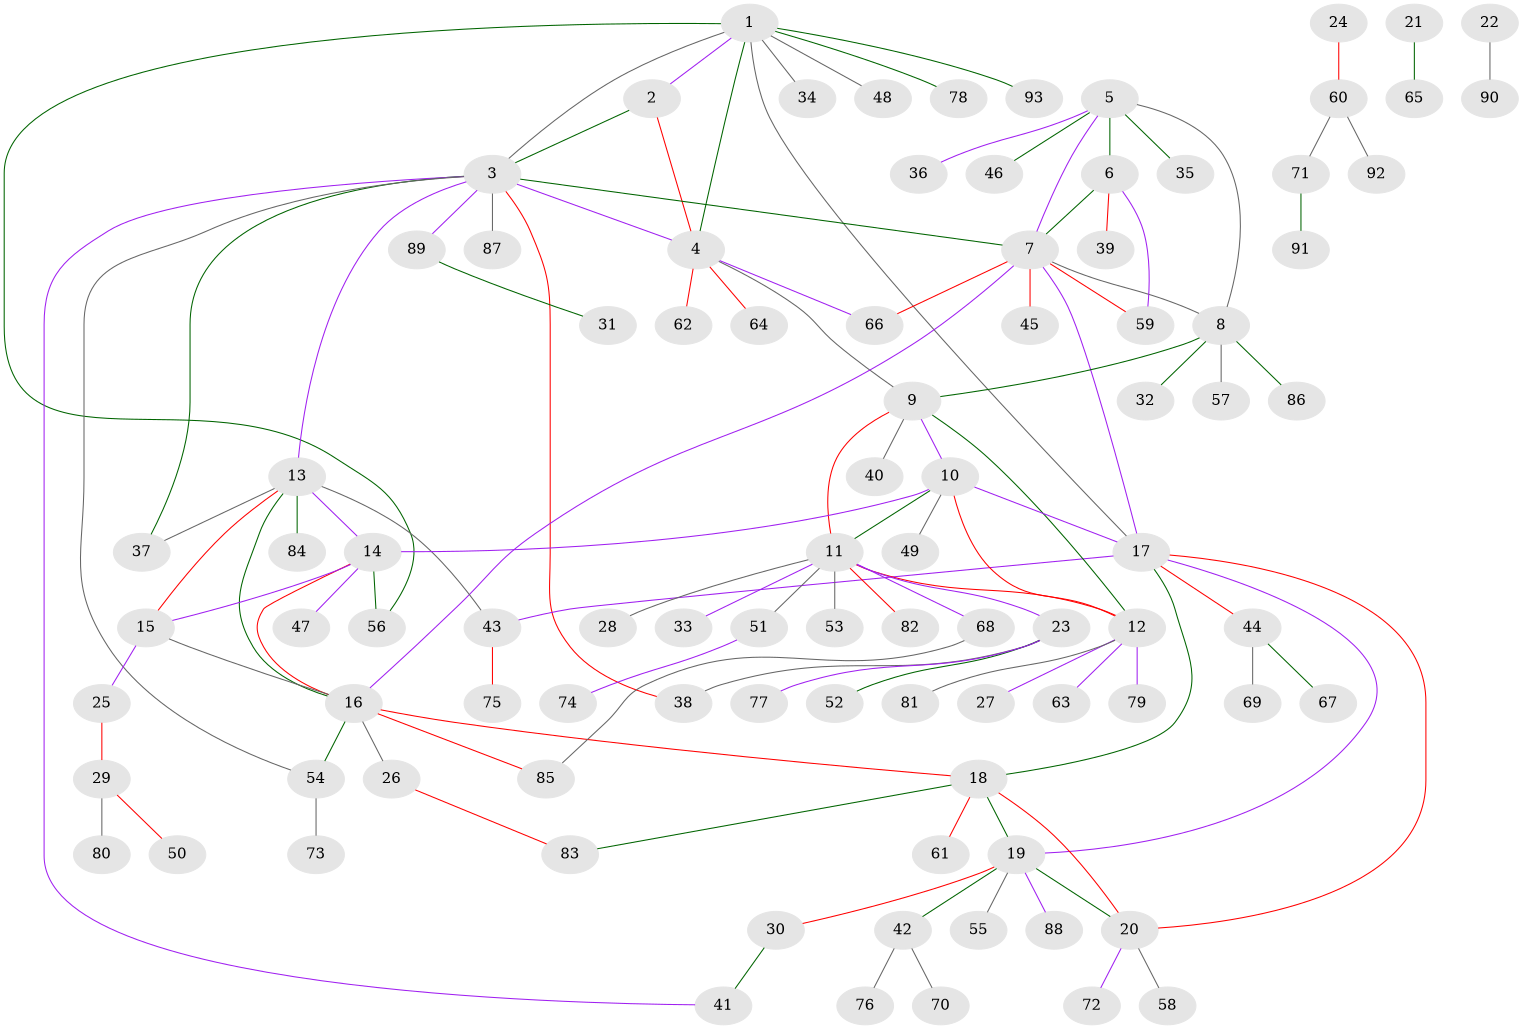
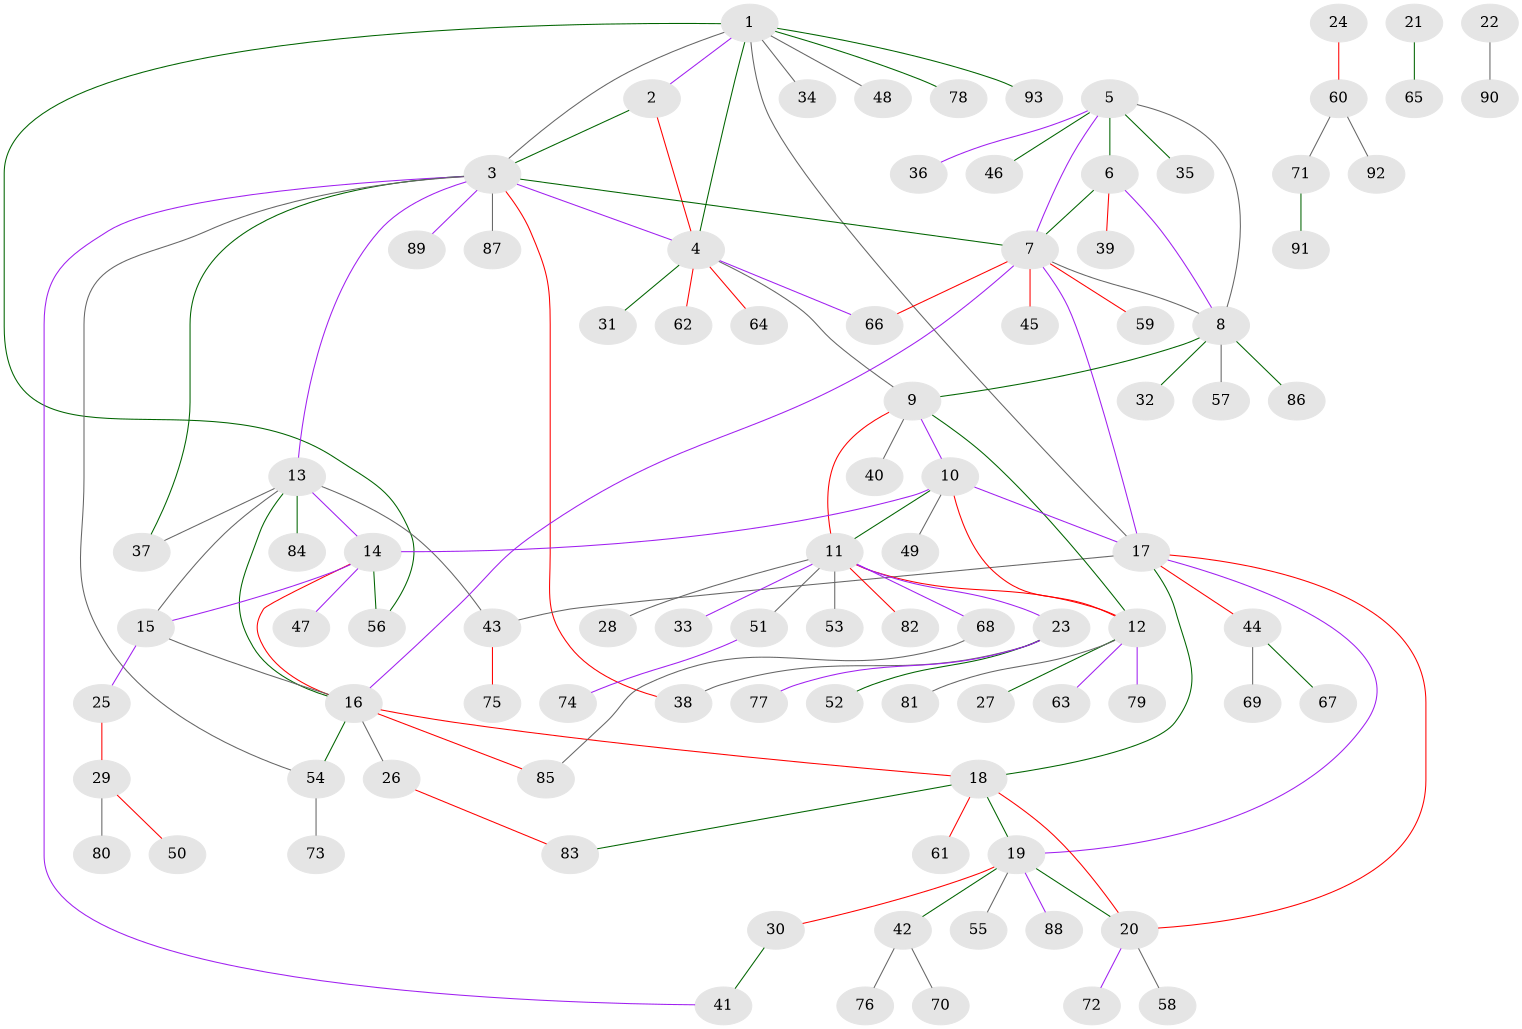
edge "6" -- "59": now "6" -- "8"
edge "89" -- "31": now "4" -- "31"
edge "13" -- "15": color red -> gray40
edge "17" -- "43": color purple -> gray40
edge "12" -- "27": color purple -> darkgreen
